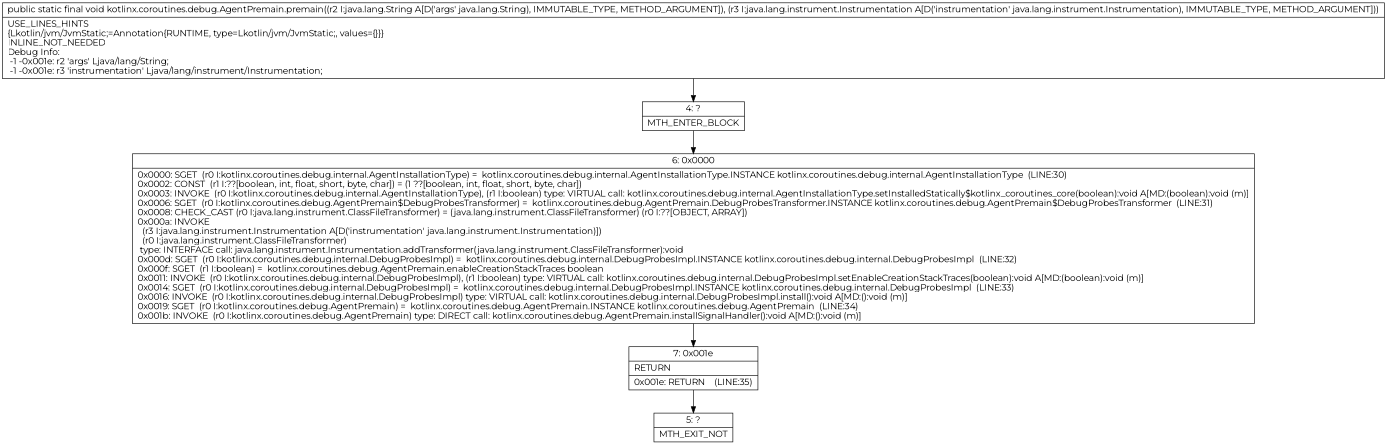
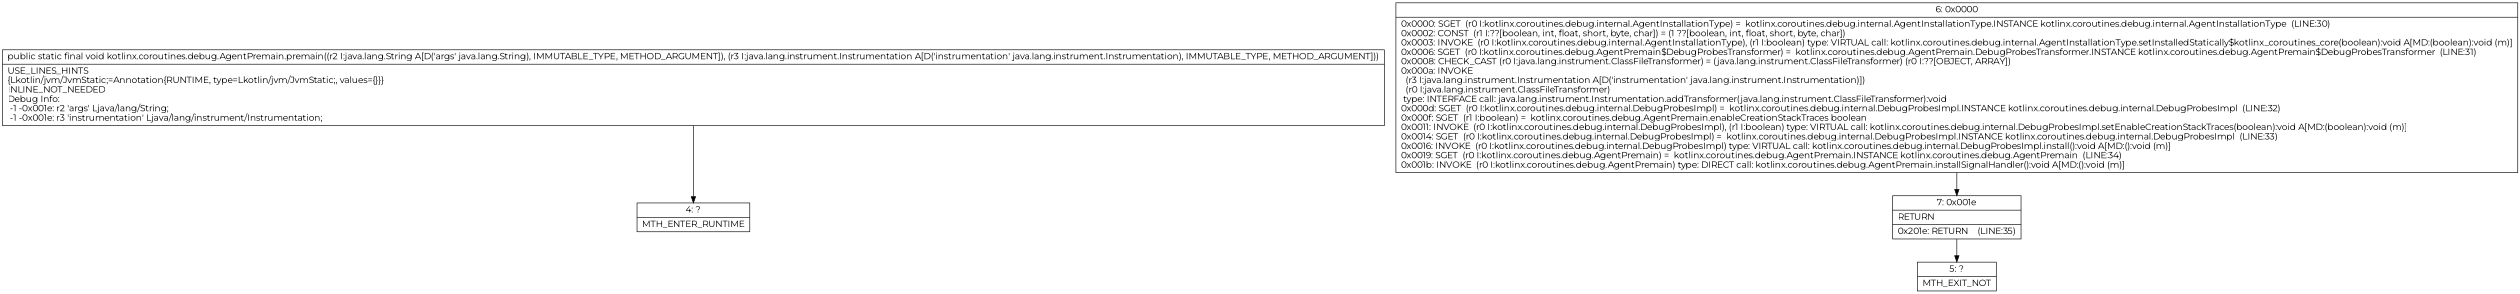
node "4: ?": text "MTH_ENTER_BLOCK" -> "MTH_ENTER_RUNTIME"
edge "4: ?" -> "6: 0x0000": removed
node "7: 0x001e": text "0x001e: RETURN    (LINE:35)" -> "0x201e: RETURN    (LINE:35)"
